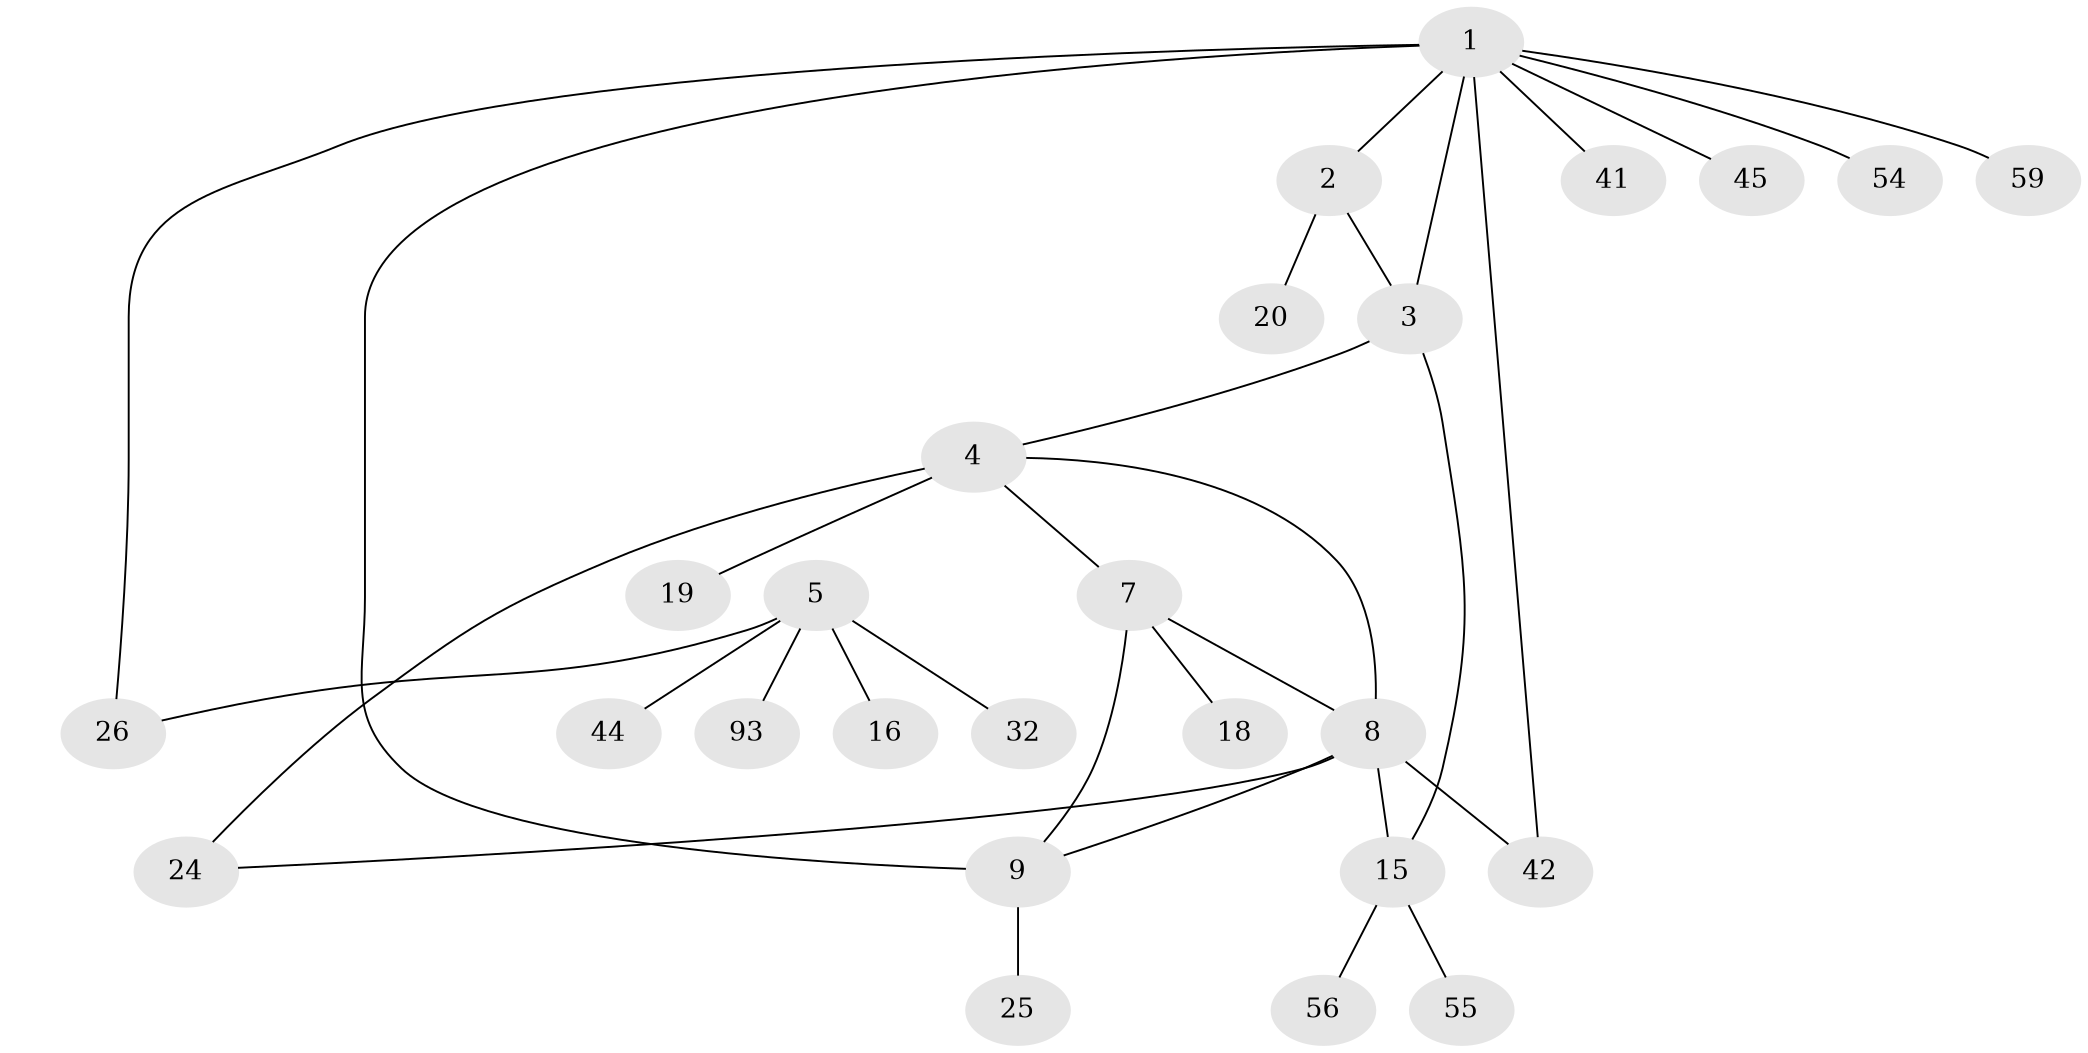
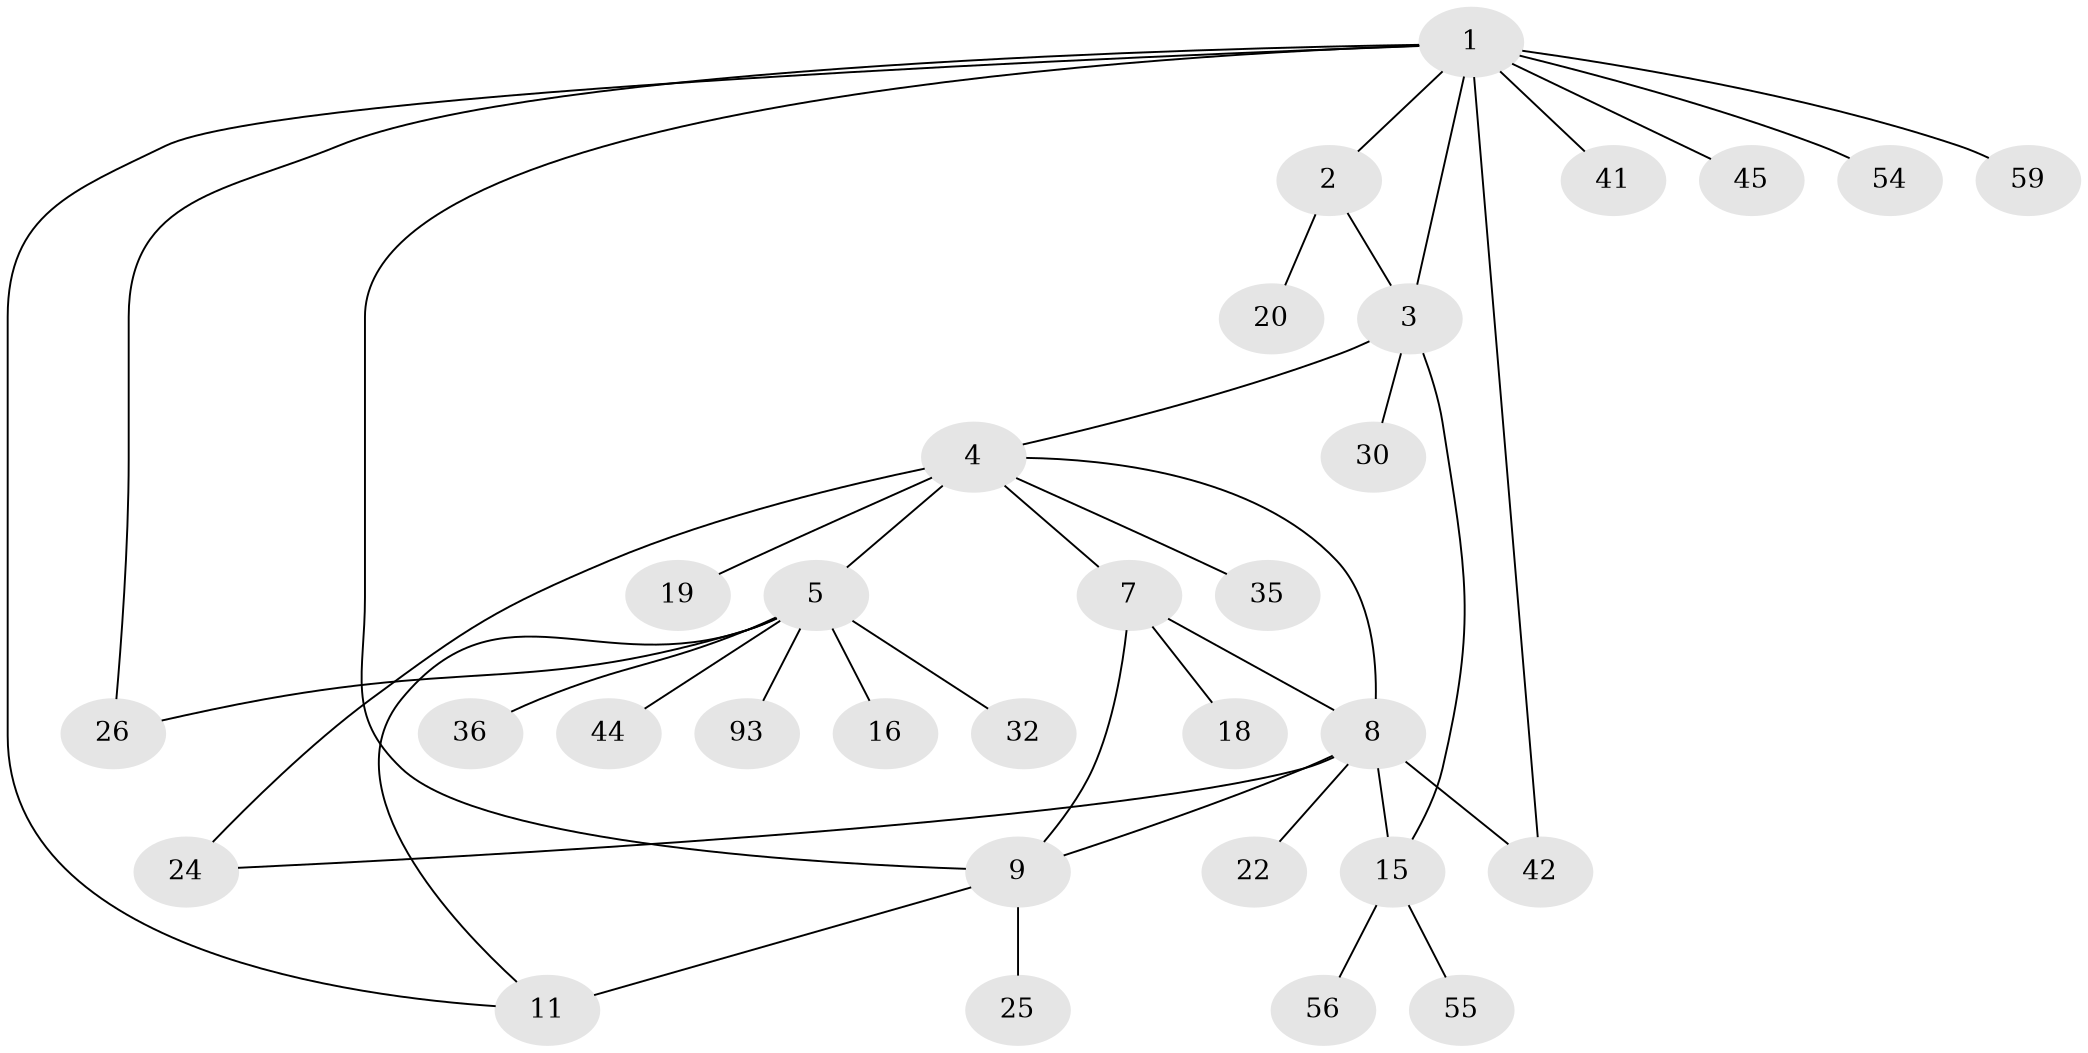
node "30": added
edge "4" -- "5": added
node "35": added
node "36": added
node "22": added
node "11": added
